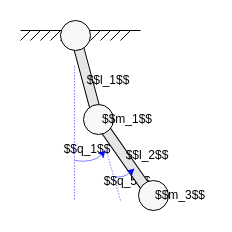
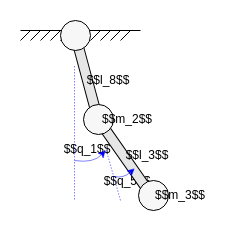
node "$$l_1$$": label "$$l_1$$" -> "$$l_8$$"
node "$$m_1$$": label "$$m_1$$" -> "$$m_2$$"
node "$$l_2$$": label "$$l_2$$" -> "$$l_3$$"
